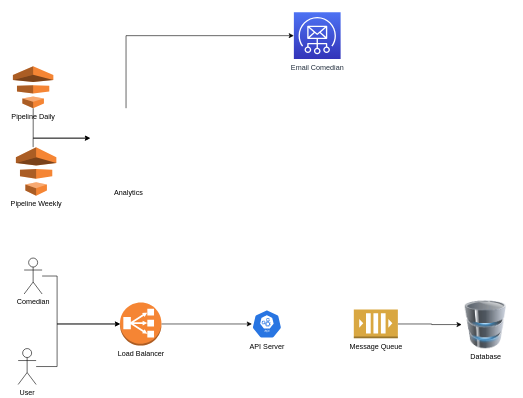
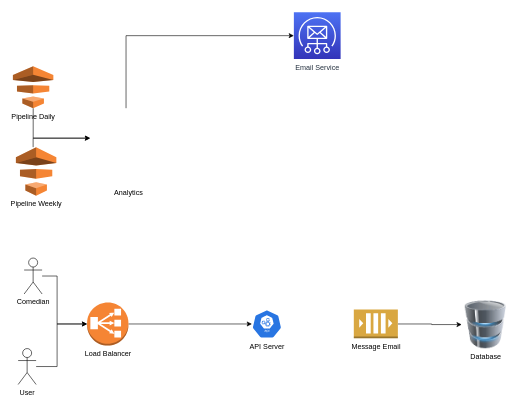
node "Email Comedian": label "Email Comedian" -> "Email Service"
node "Load Balancer": moved (140, 324) -> (107, 324)
node "Message Queue": label "Message Queue" -> "Message Email"
